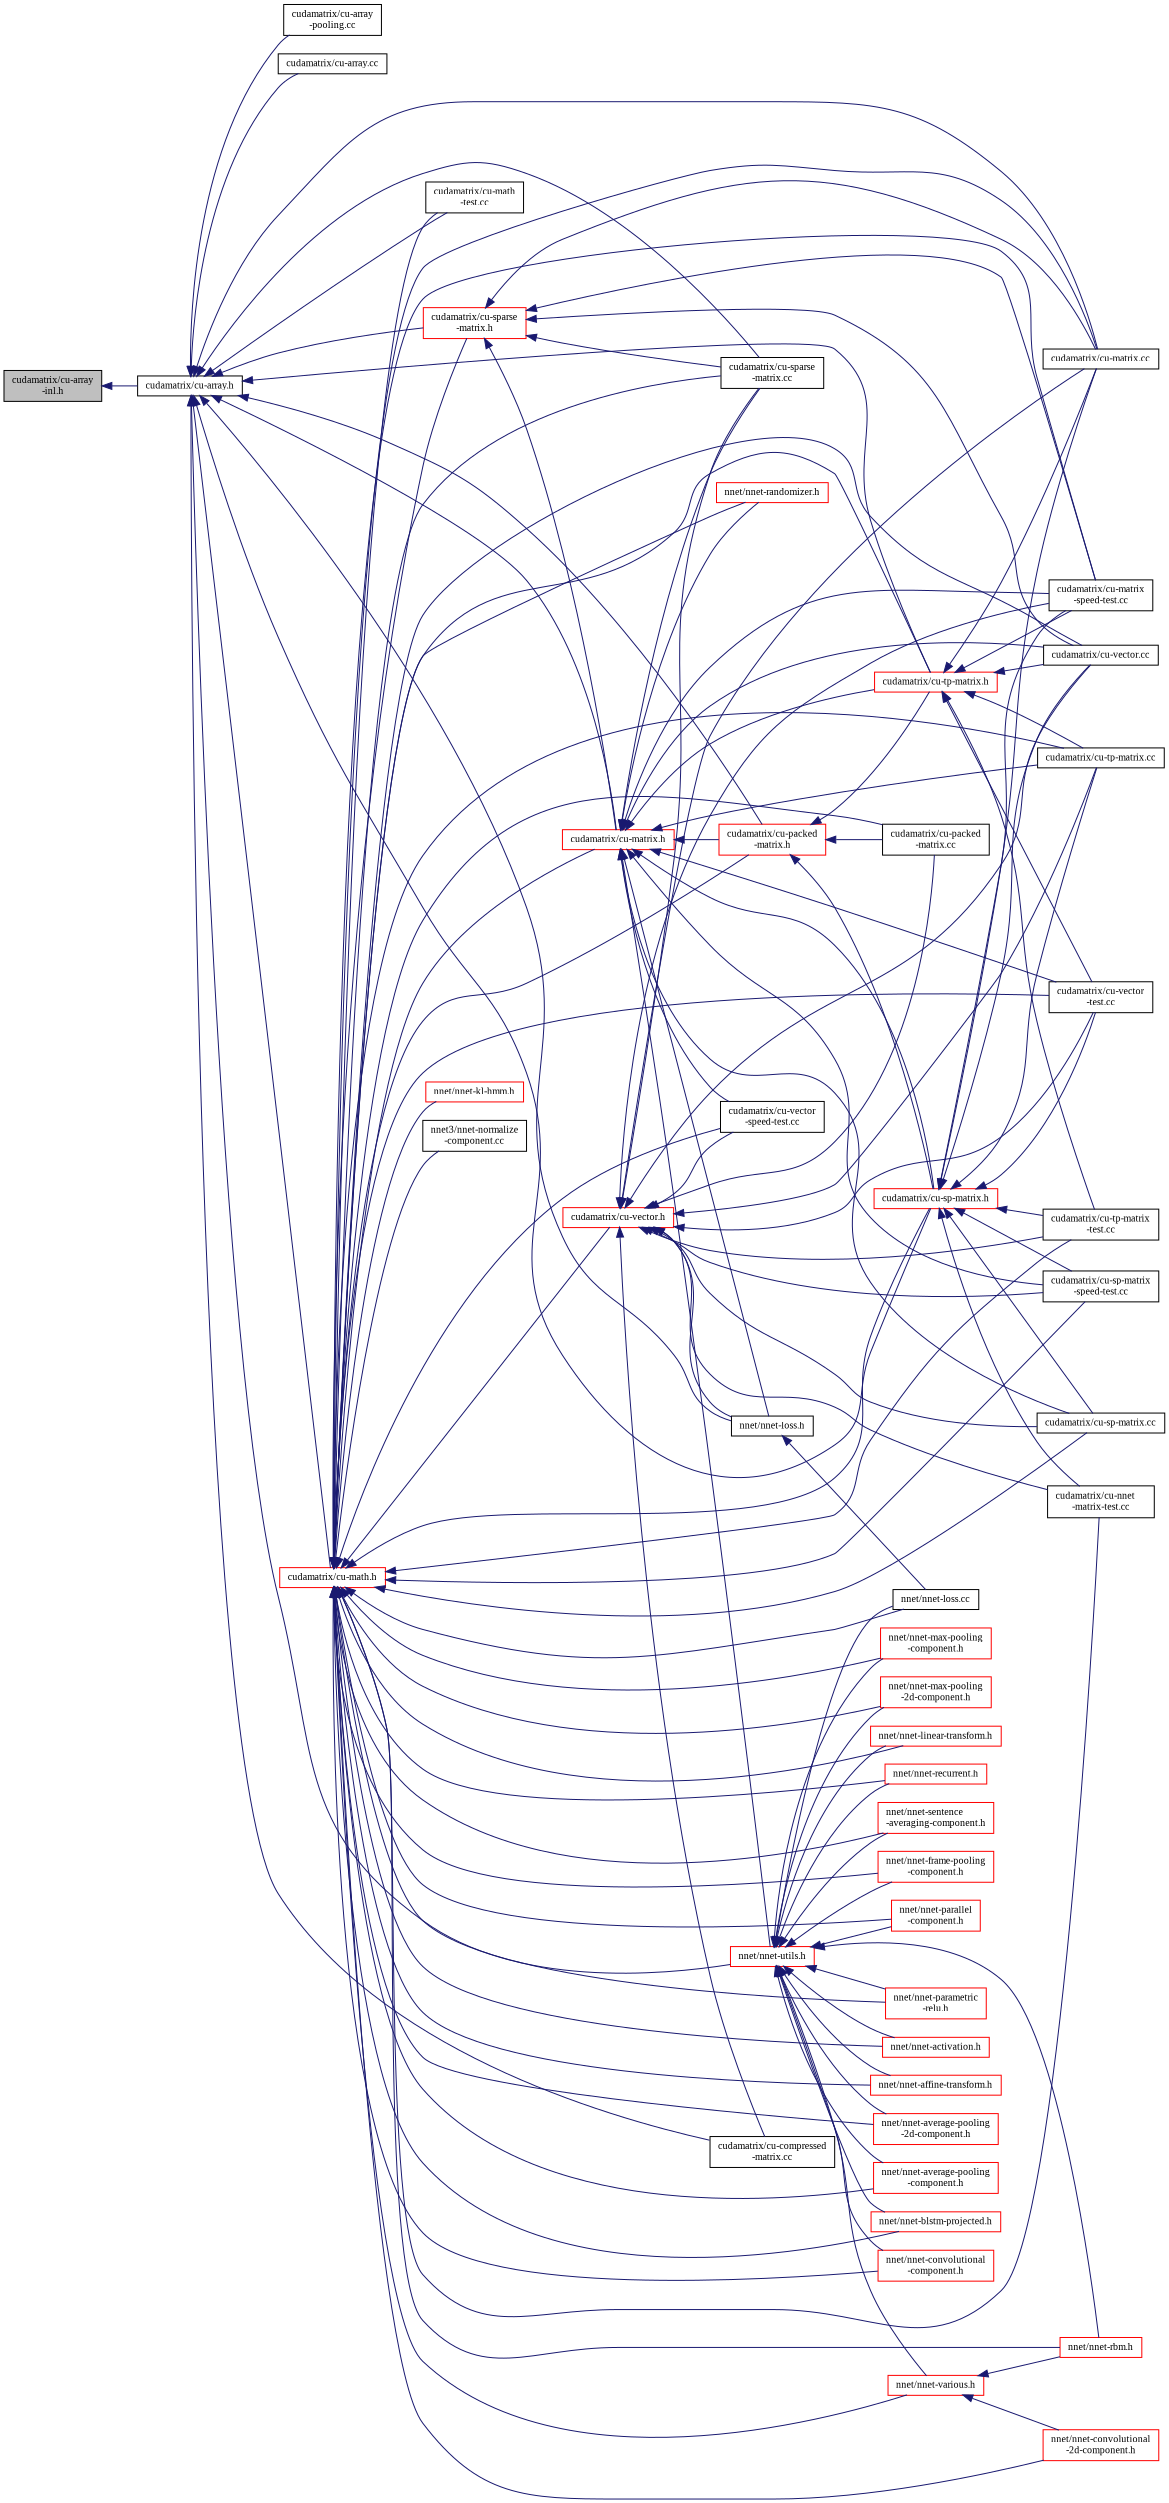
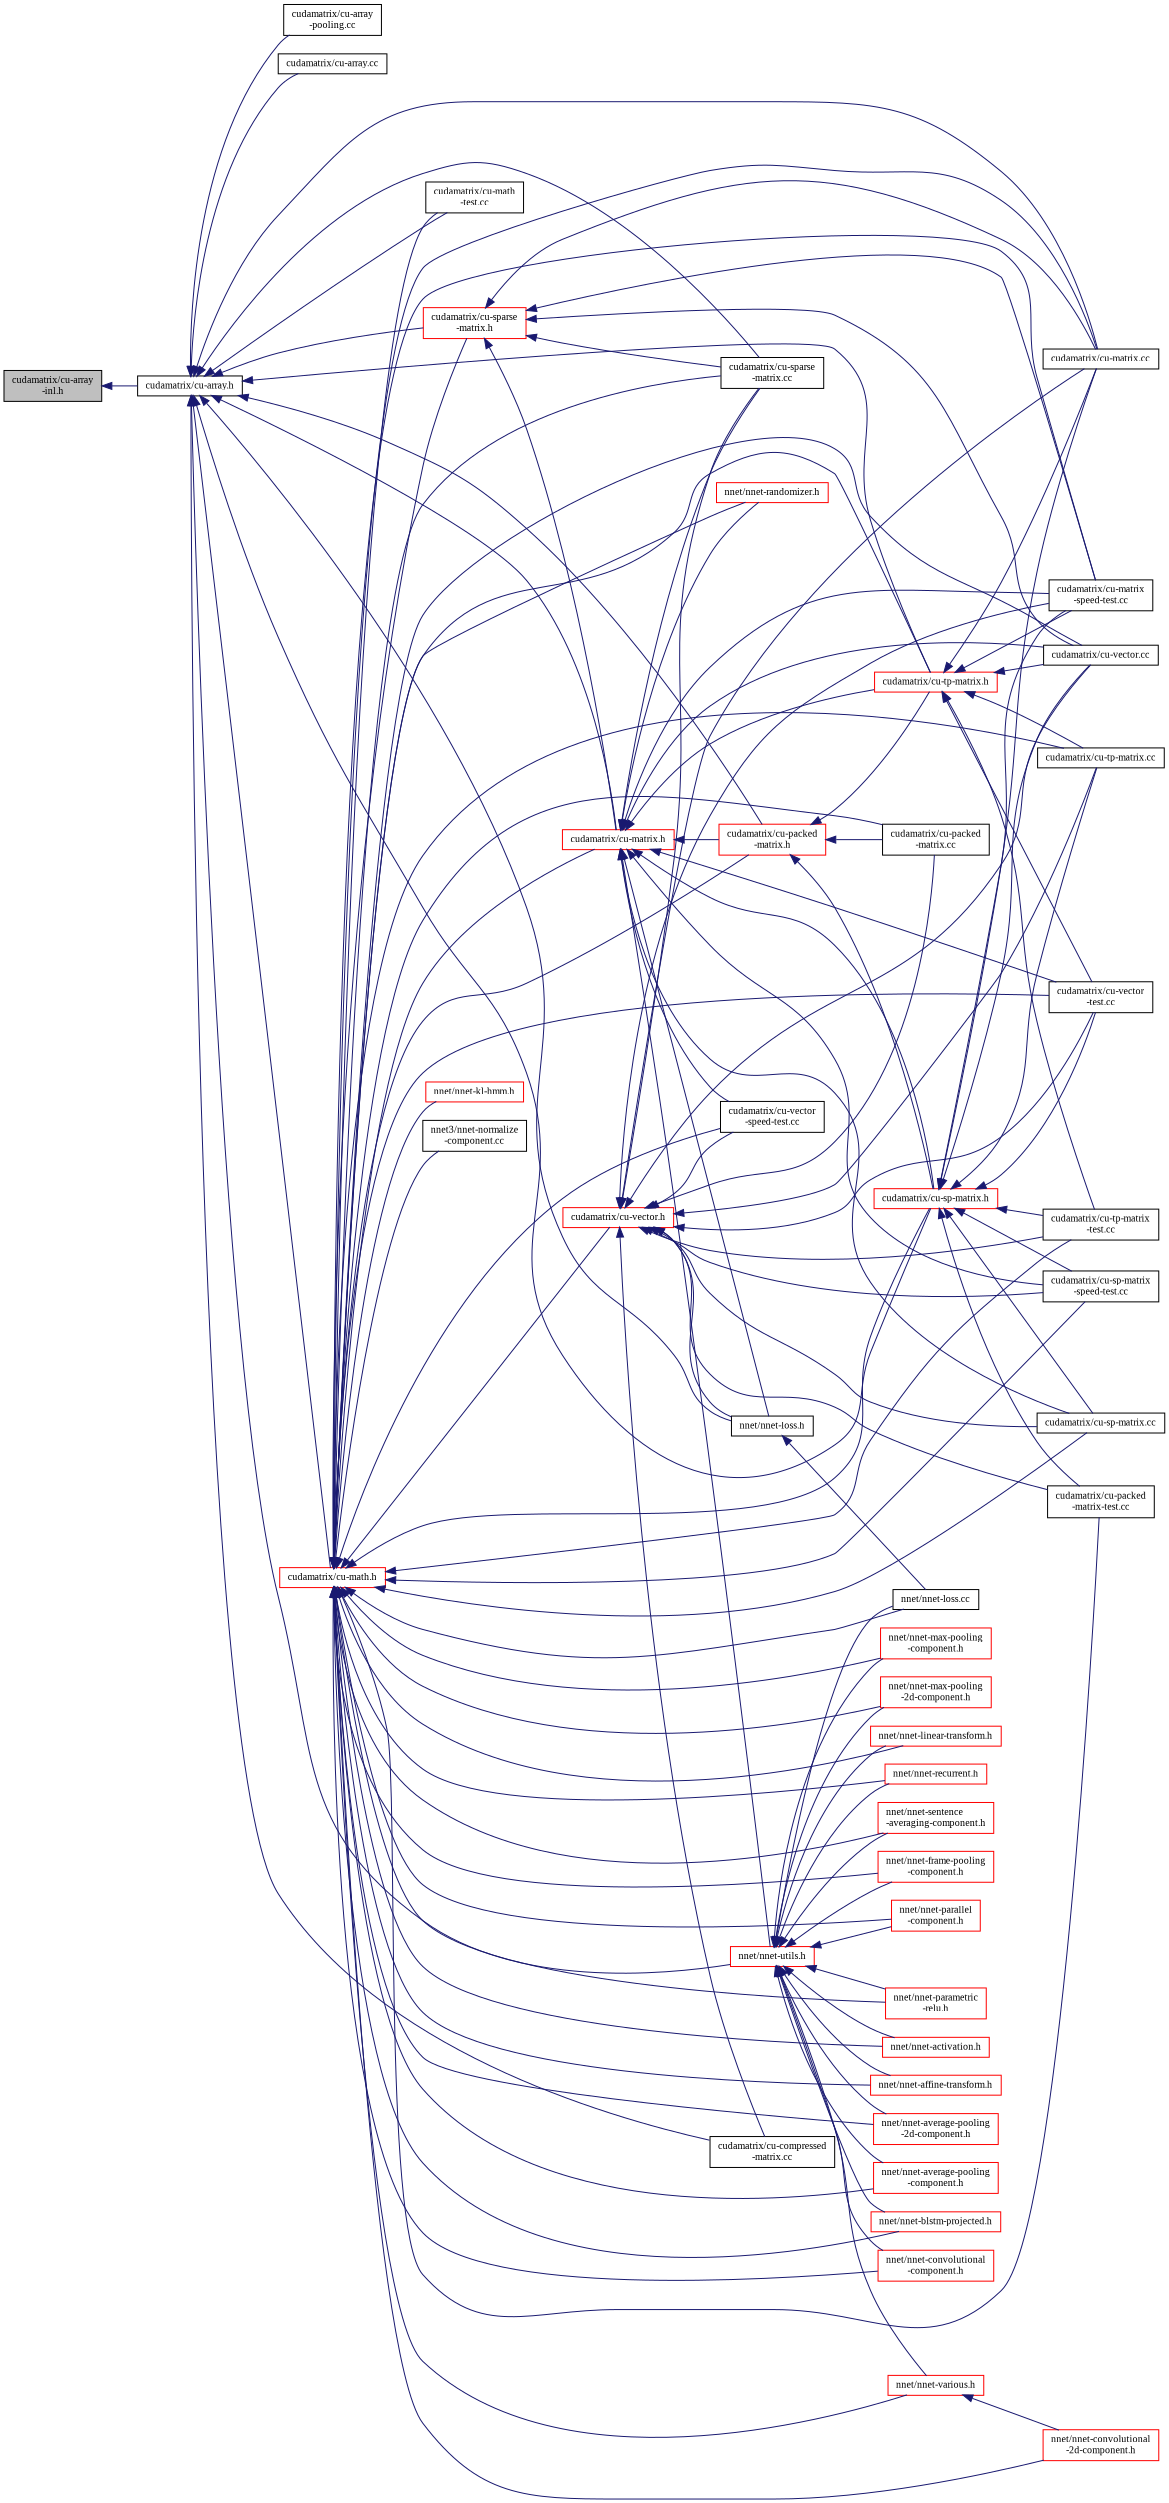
edge "cudamatrix/cu-tp-matrix.cc" -> "cudamatrix/cu-matrix.h": removed
node "cudamatrix/cu-nnet -matrix-test.cc": label "cudamatrix/cu-nnet -matrix-test.cc" -> "cudamatrix/cu-packed -matrix-test.cc"
node "nnet/nnet-rbm.h": removed
